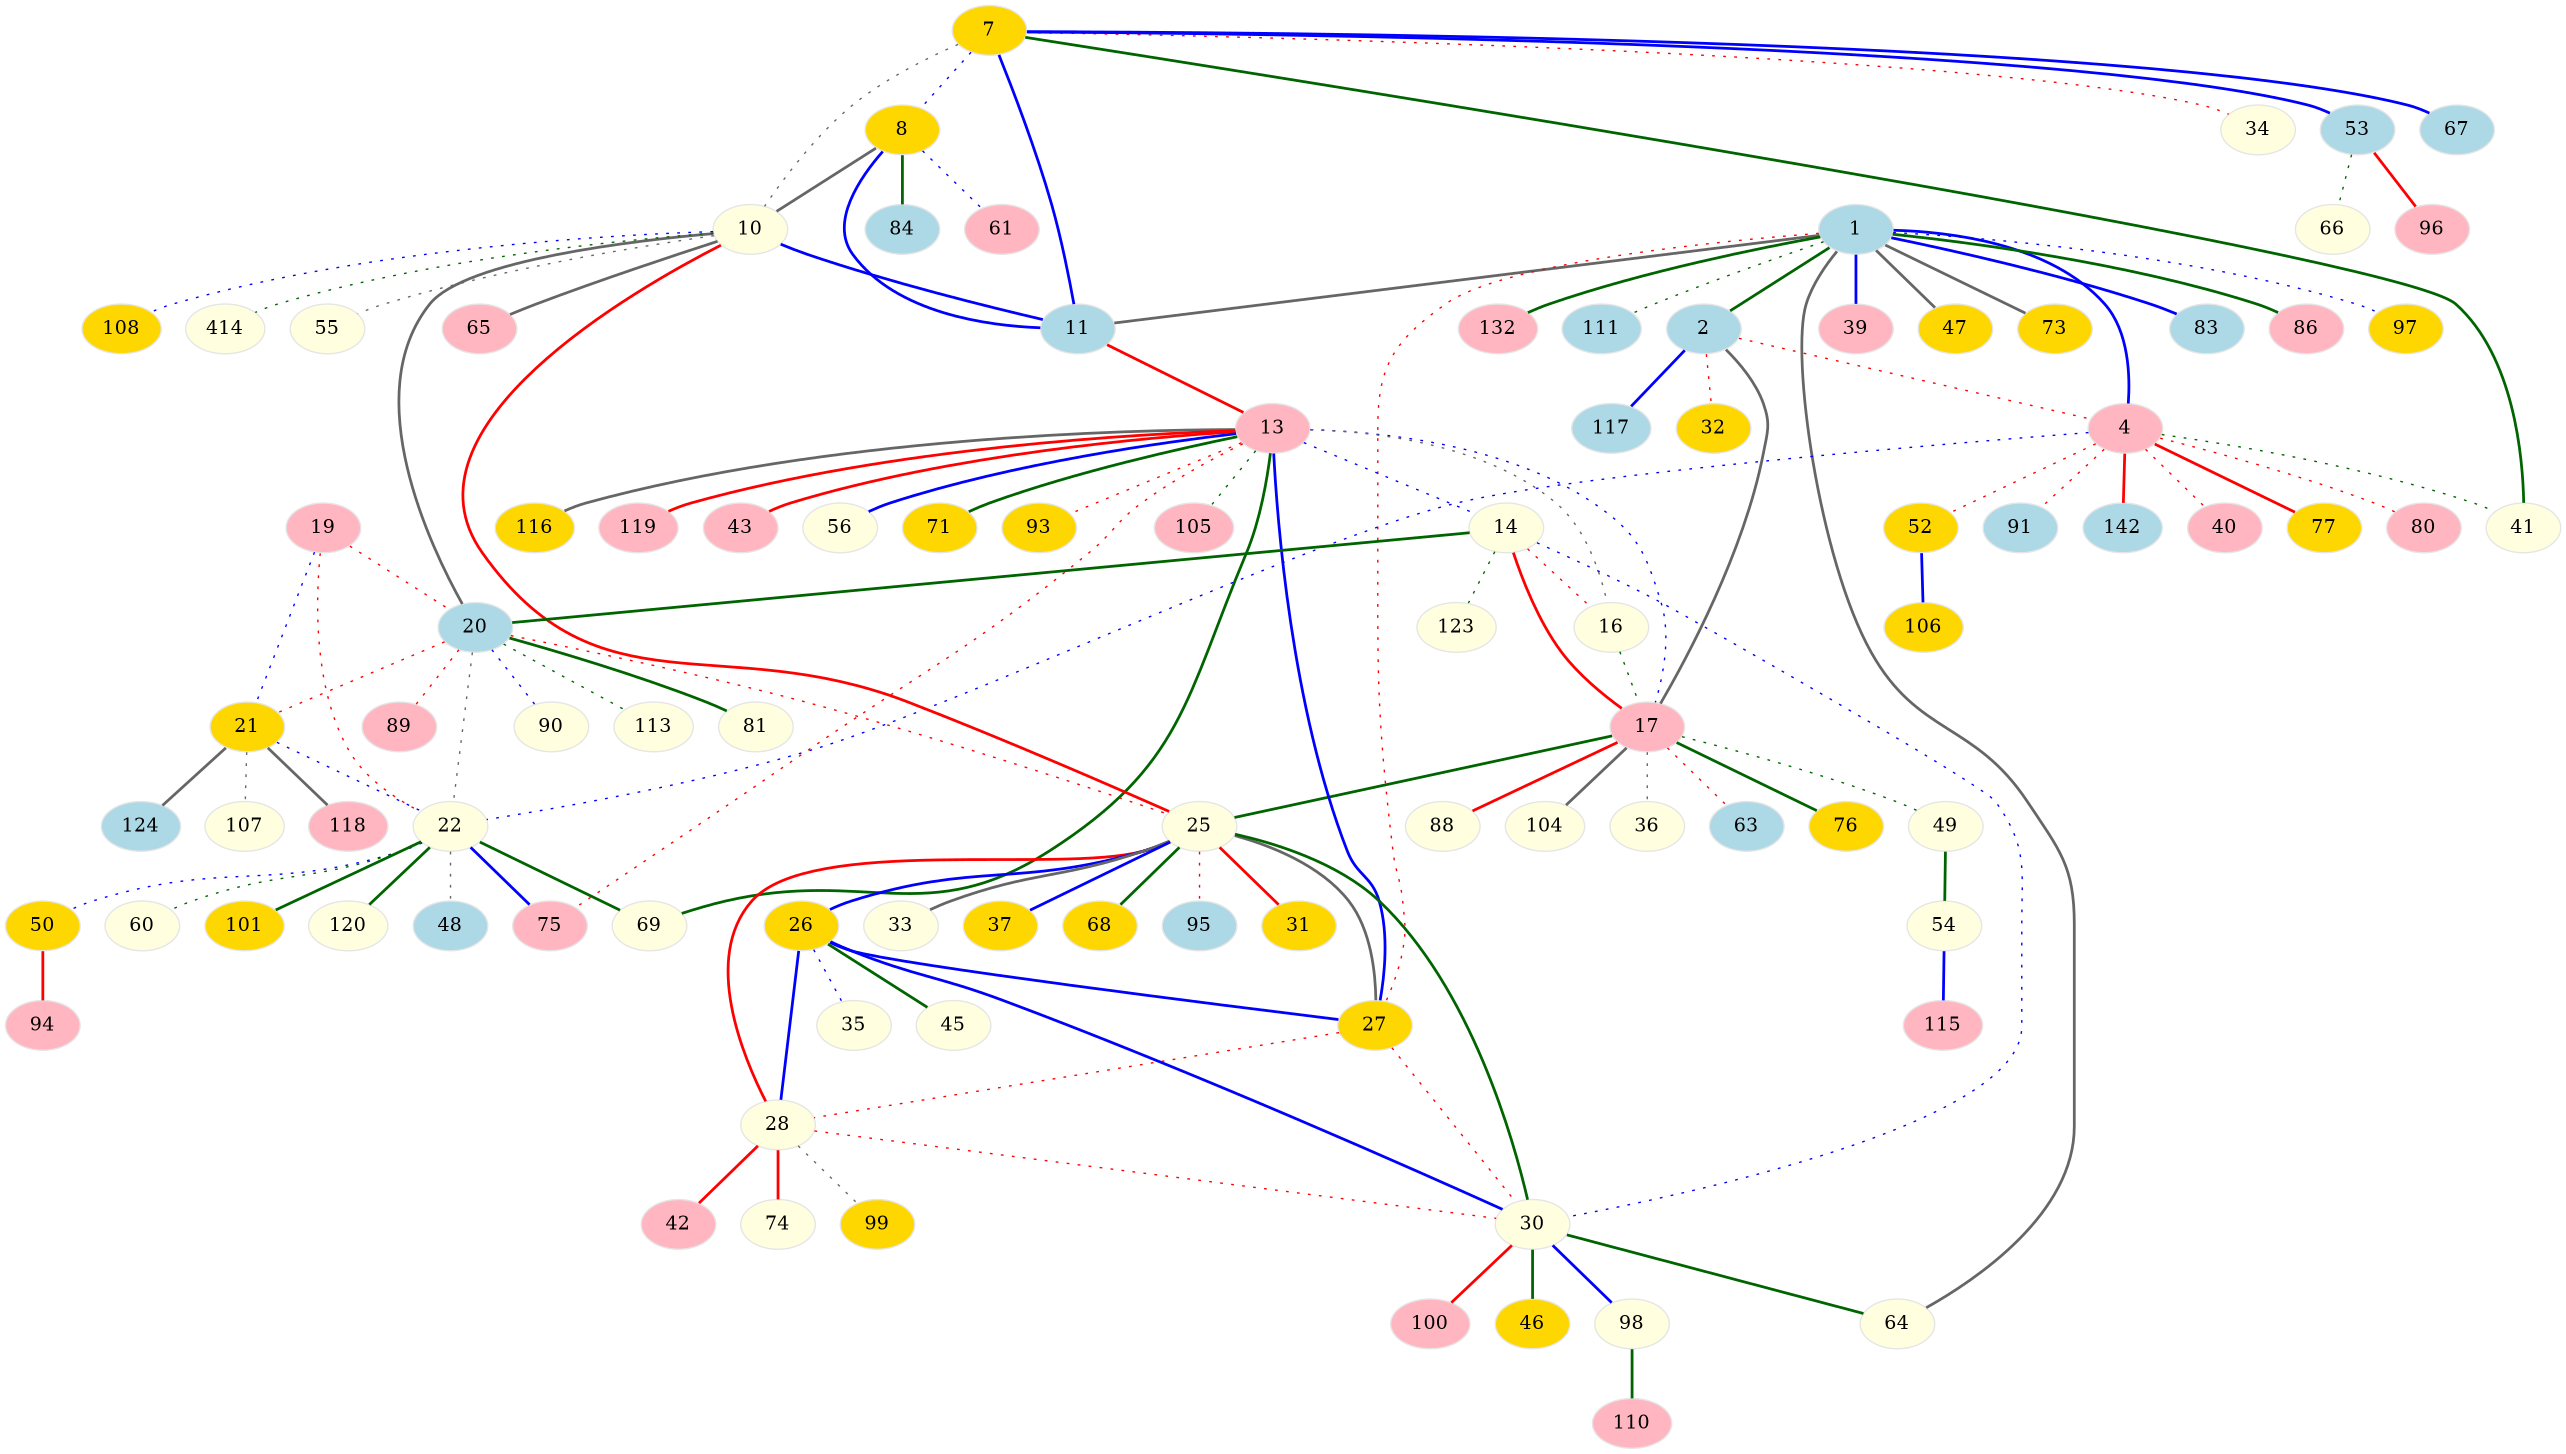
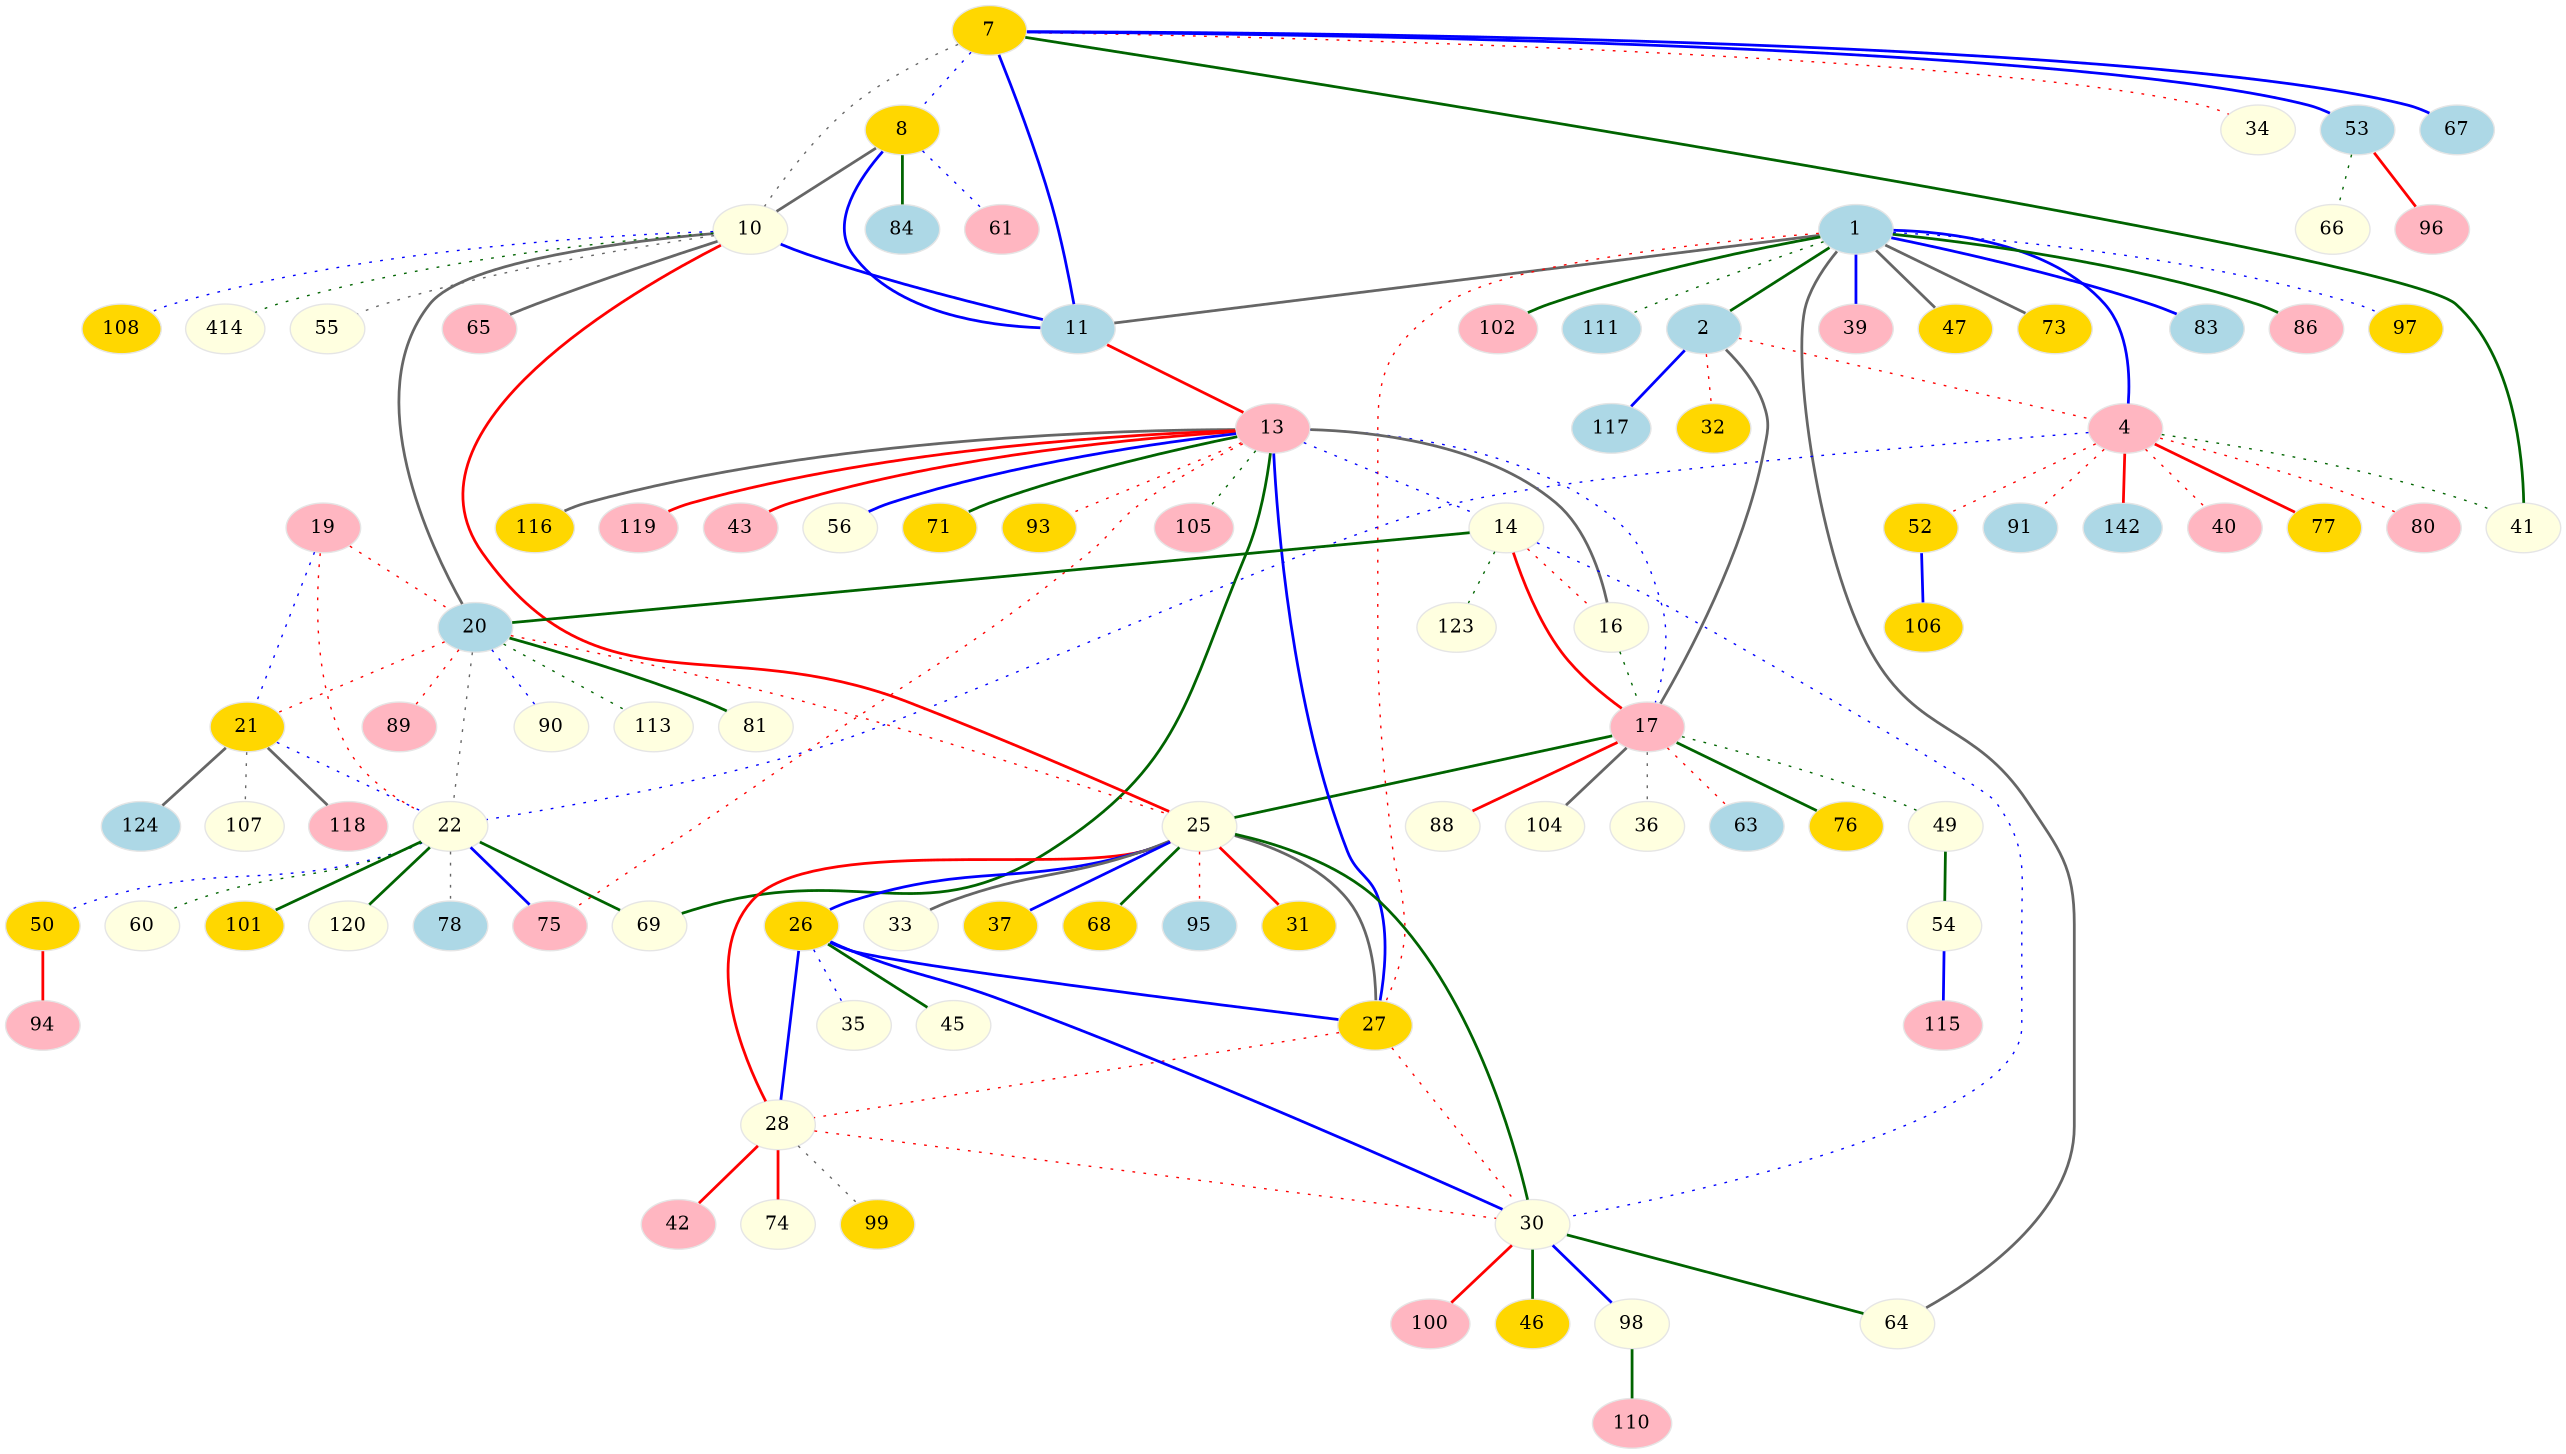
node "132": label "132" -> "102"
edge "13" -- "16": style dotted -> bold
node "48": label "48" -> "78"
